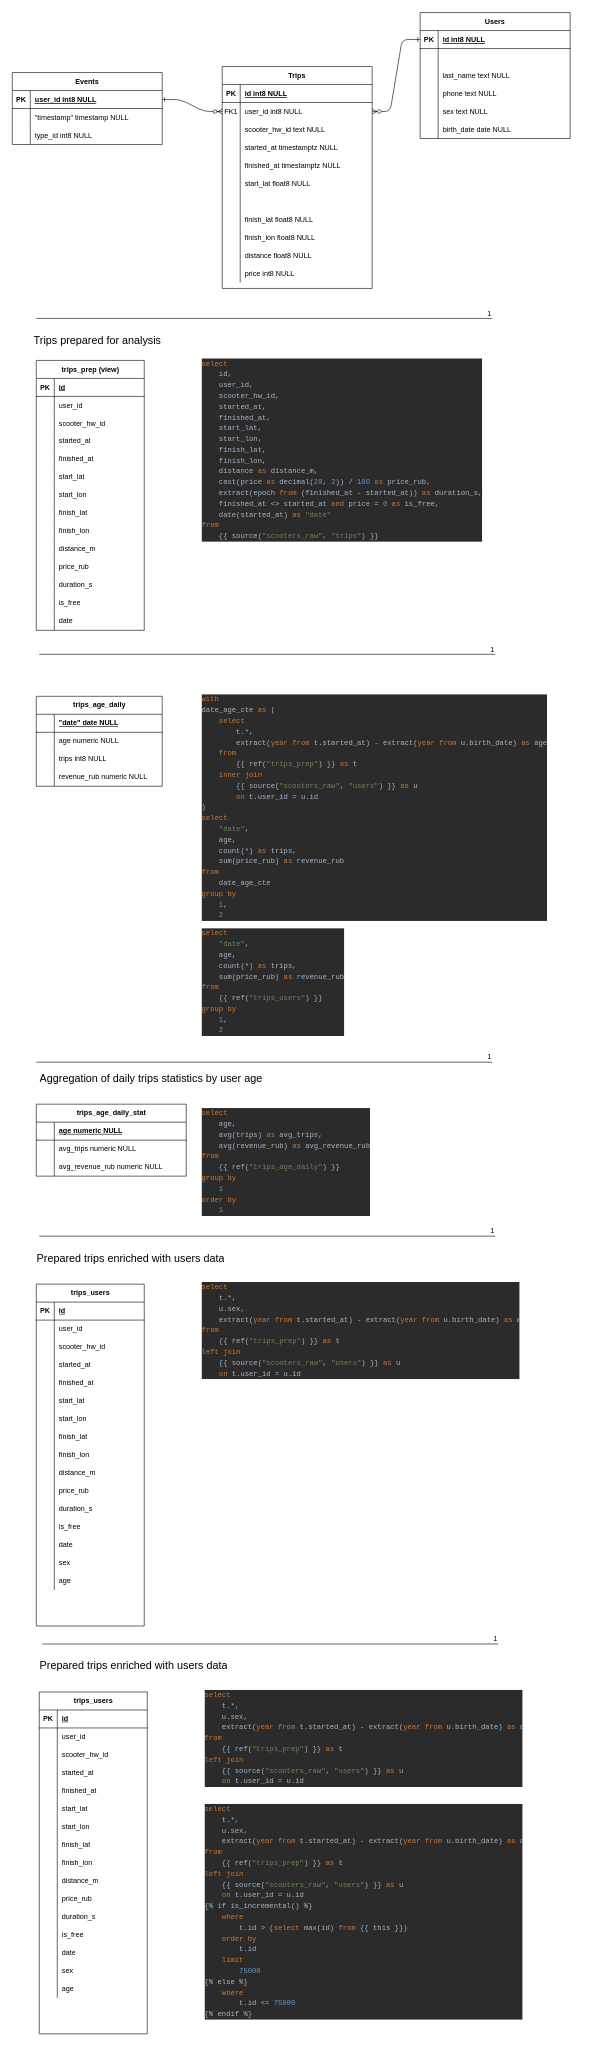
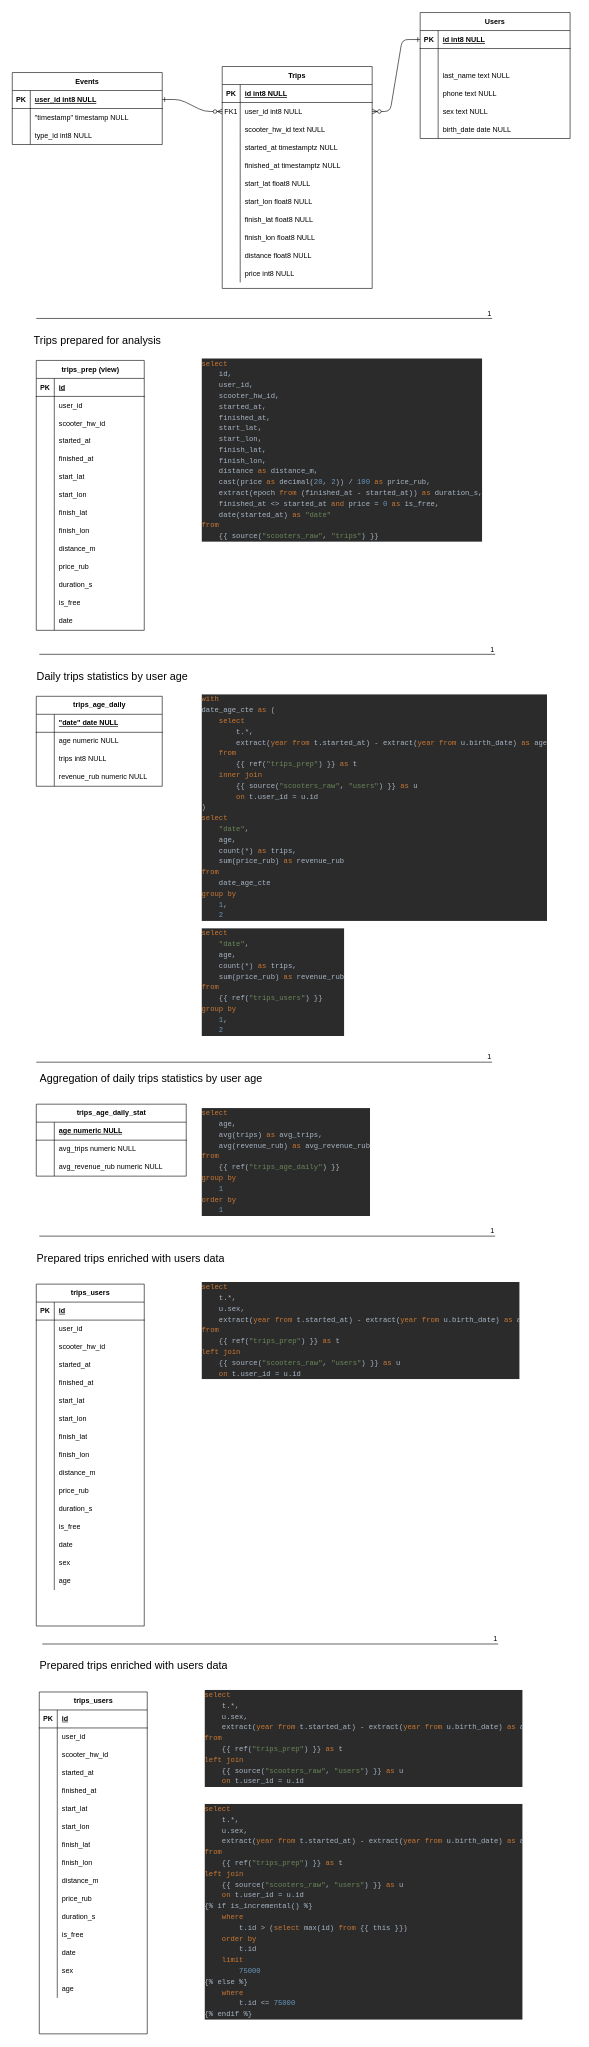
node "start_lon float8 NULL": added
node "Daily trips statistics by user age": added
